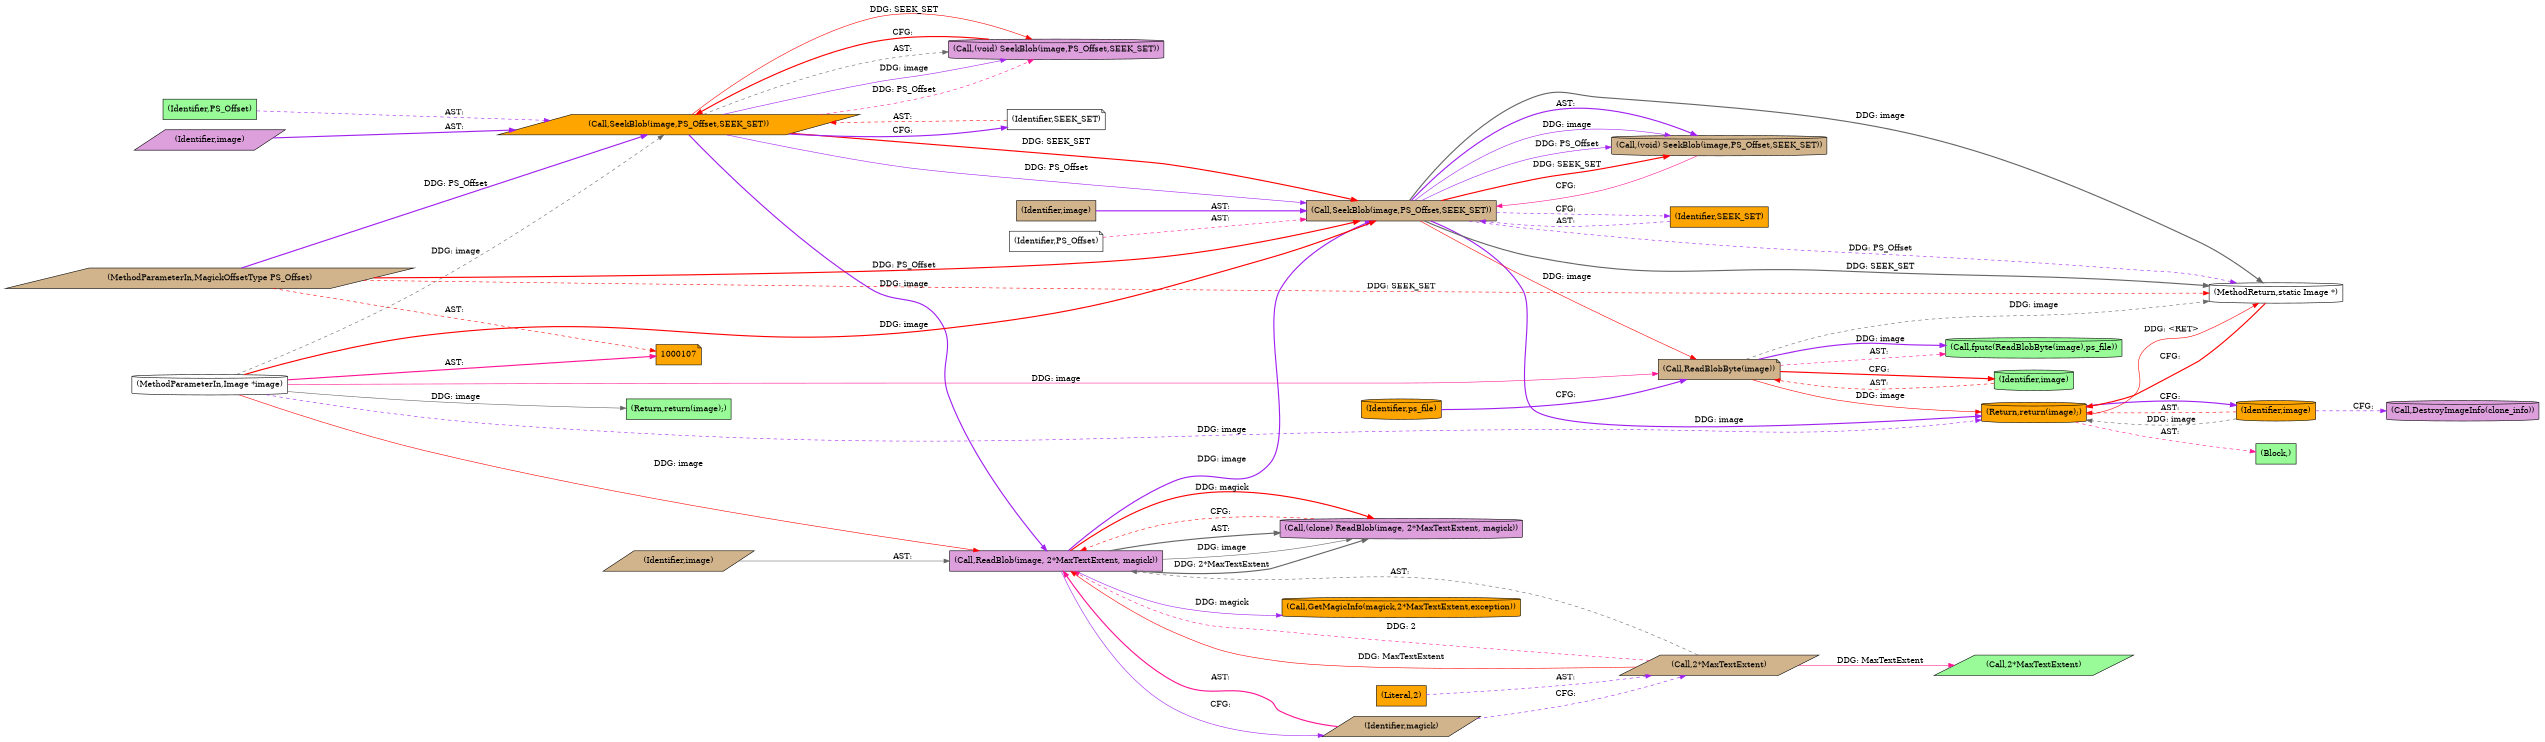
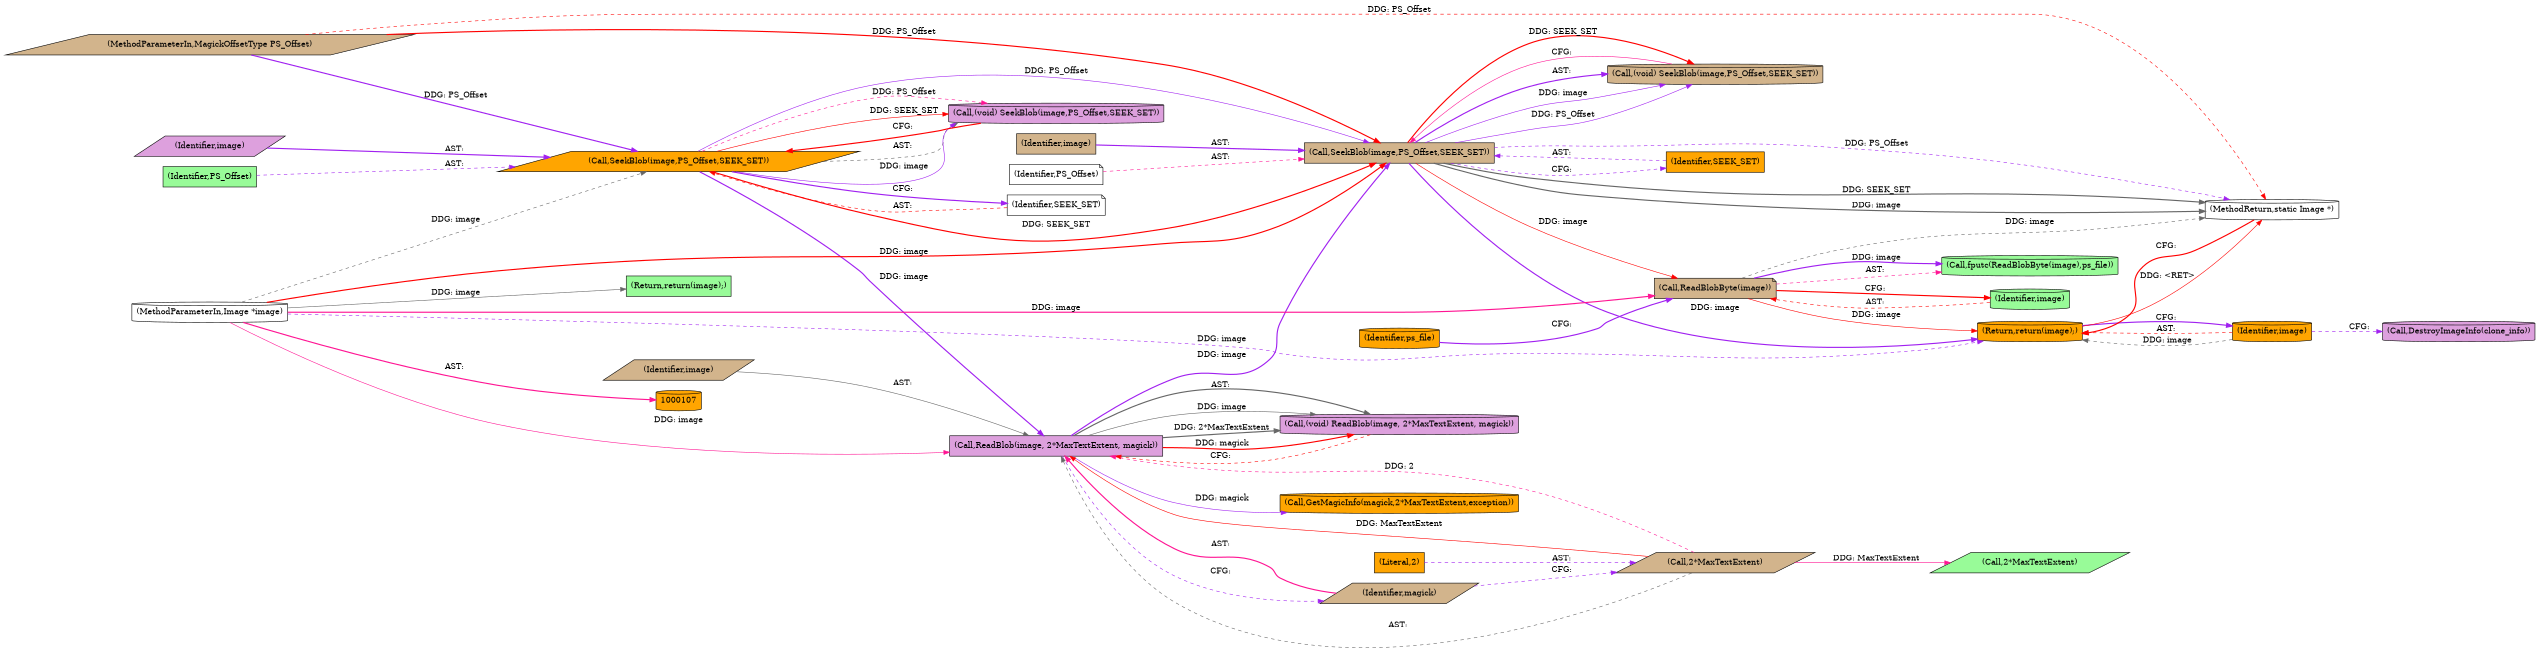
edge "(MethodParameterIn,MagickOffsetType PS_Offset)" -> "(MethodReturn,static Image *)": label "DDG: SEEK_SET" -> "DDG: PS_Offset"
edge "(MethodParameterIn,MagickOffsetType PS_Offset)" -> "1000107": removed, label "AST:"
node "1000107": shape note -> cylinder
edge "(MethodParameterIn,Image *image)" -> "(Call,ReadBlobByte(image))": style solid -> bold
node "(Block,)": removed
edge "(MethodParameterIn,Image *image)" -> "(Call,ReadBlob(image, 2*MaxTextExtent, magick))": color red -> deeppink
node "(Call,(clone) ReadBlob(image, 2*MaxTextExtent, magick))": label "(Call,(clone) ReadBlob(image, 2*MaxTextExtent, magick))" -> "(Call,(void) ReadBlob(image, 2*MaxTextExtent, magick))"
edge "(Call,ReadBlob(image, 2*MaxTextExtent, magick))" -> "(Identifier,magick)": style solid -> dashed
